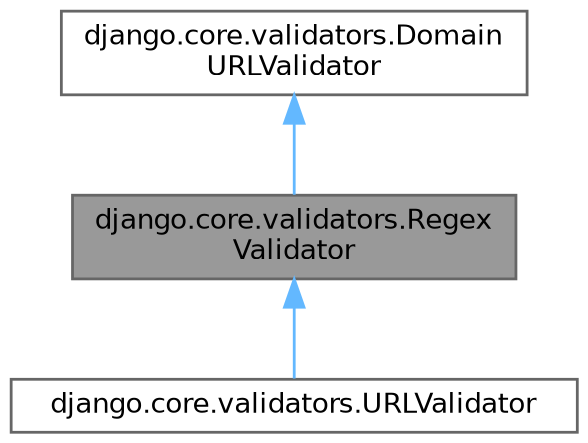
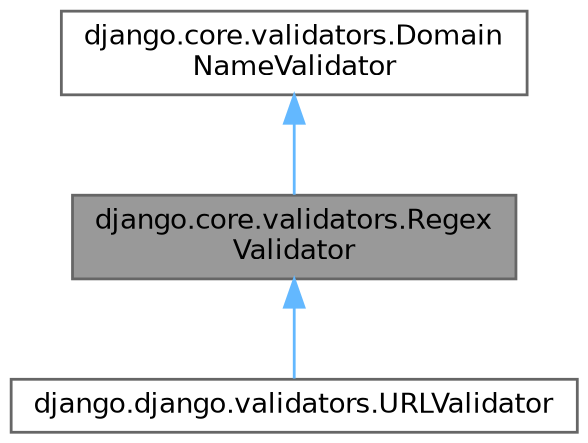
node "django.core.validators.Domain URLValidator": label "django.core.validators.Domain URLValidator" -> "django.core.validators.Domain NameValidator"
node "django.core.validators.URLValidator": label "django.core.validators.URLValidator" -> "django.django.validators.URLValidator"
